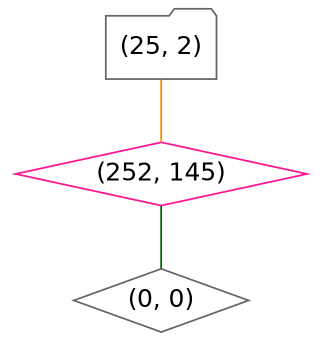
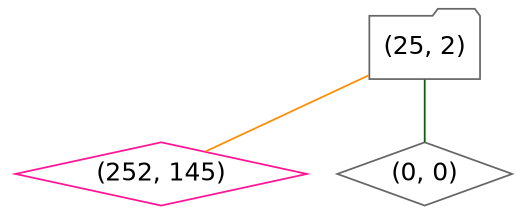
edge "(252, 145)" -- "(0, 0)": now "(25, 2)" -- "(0, 0)"
